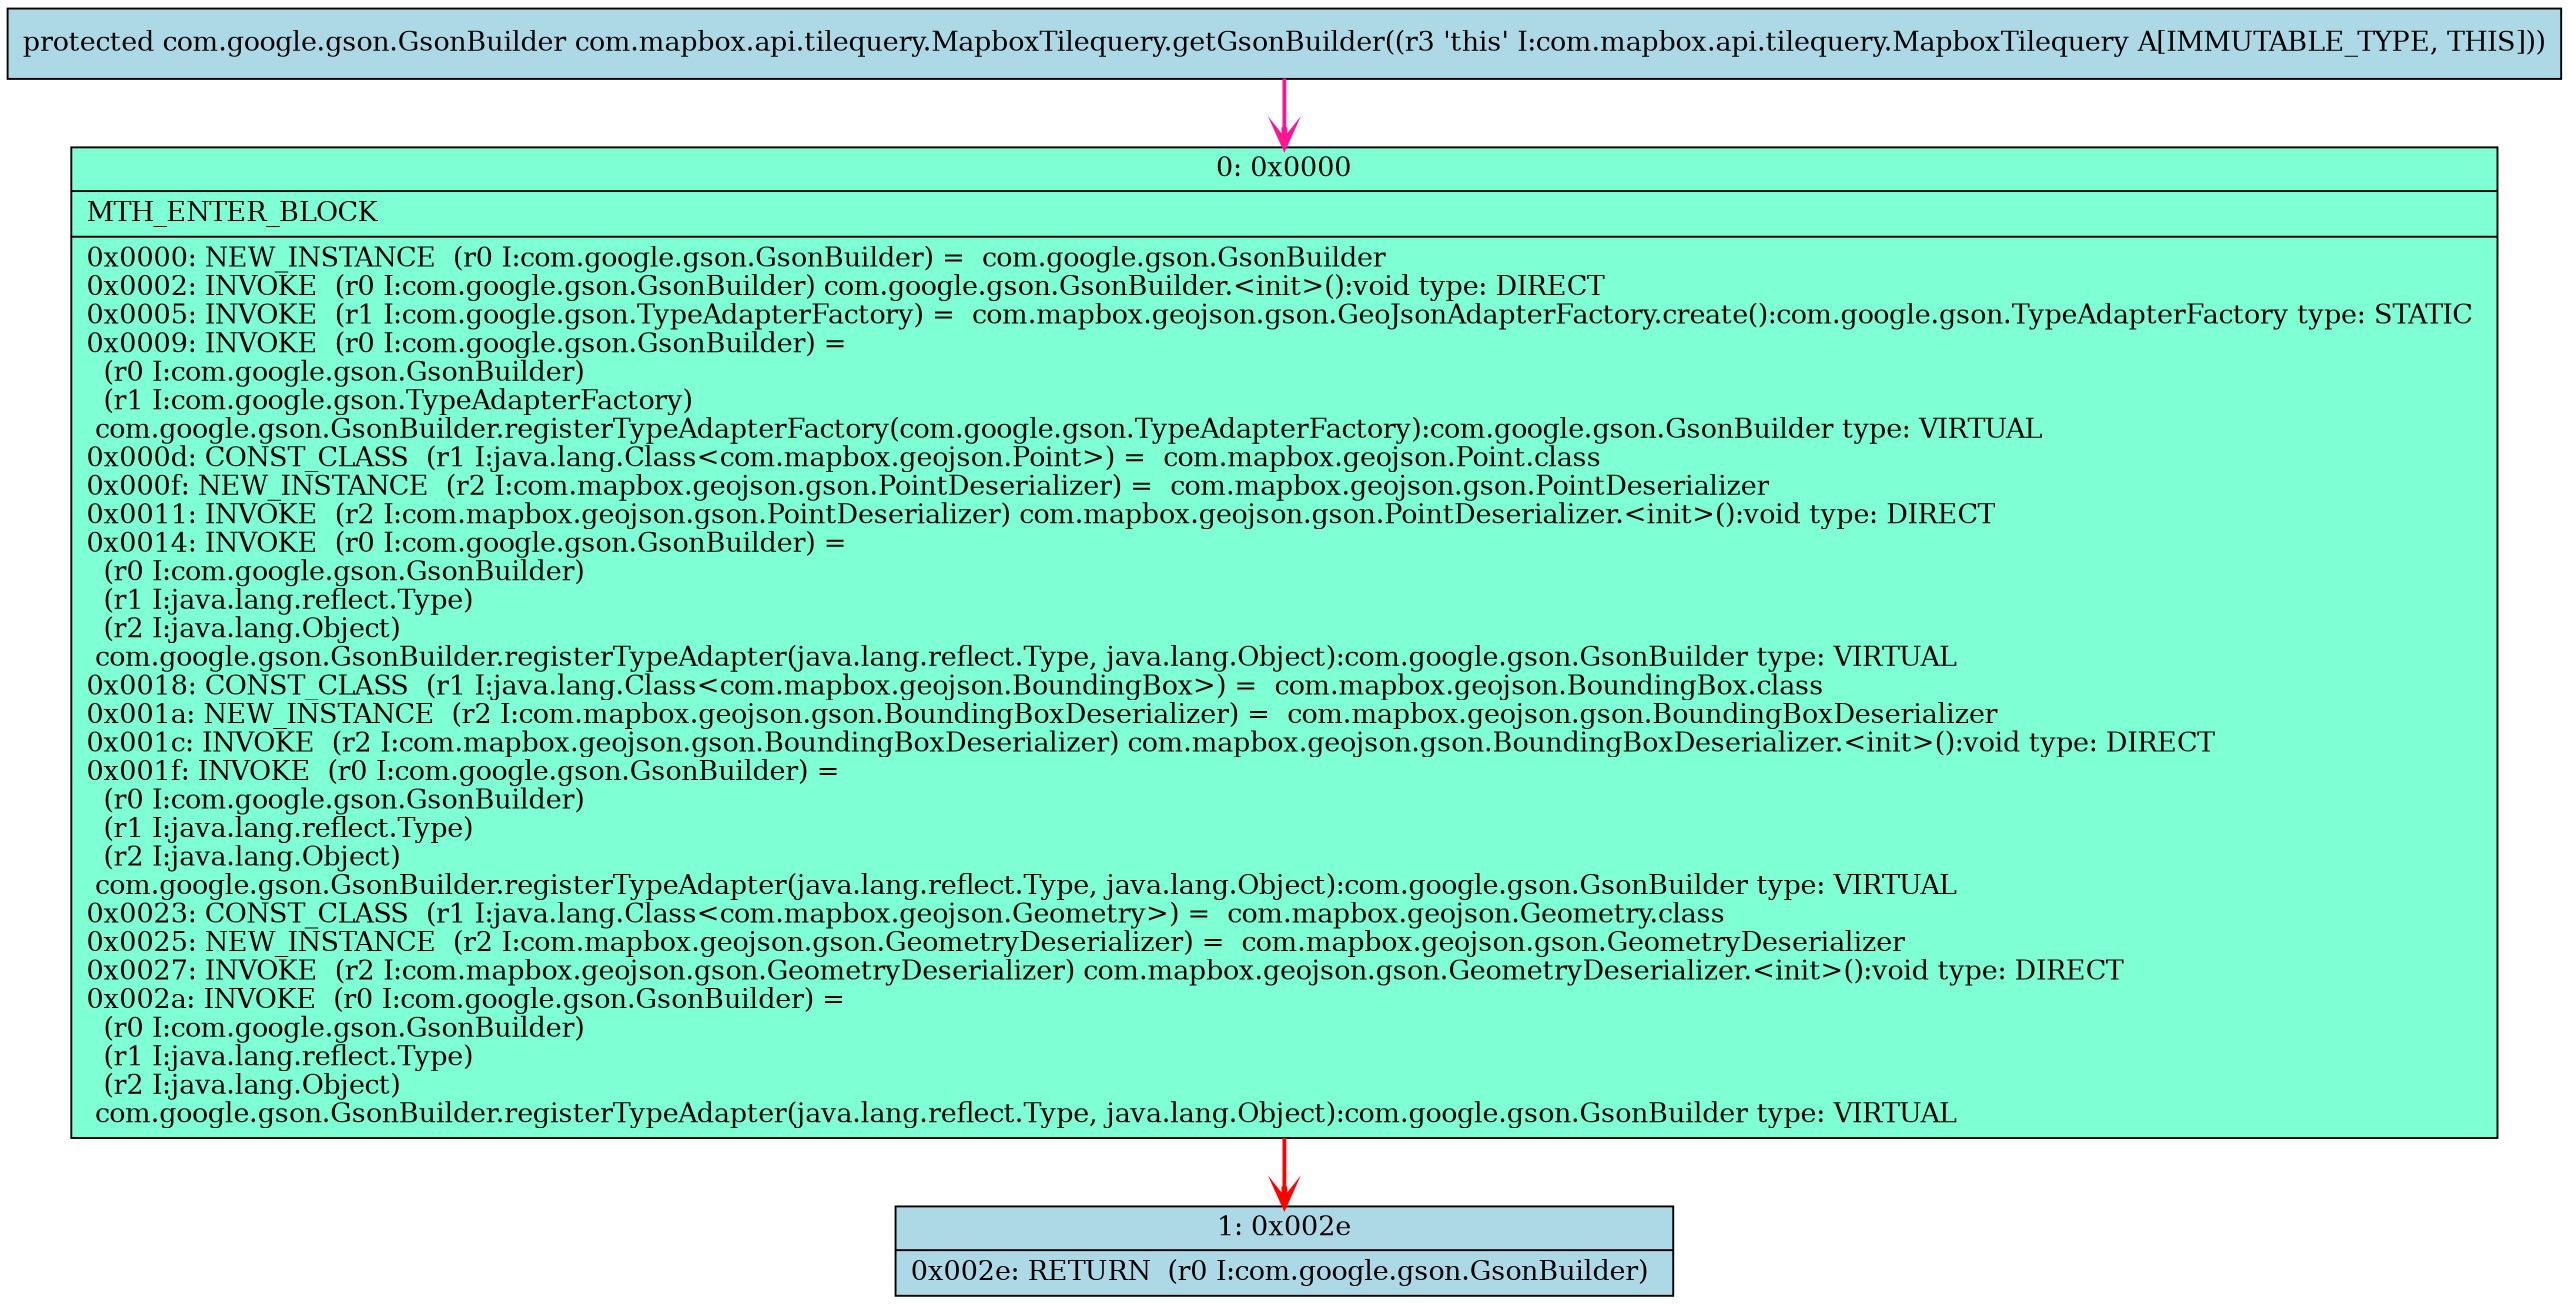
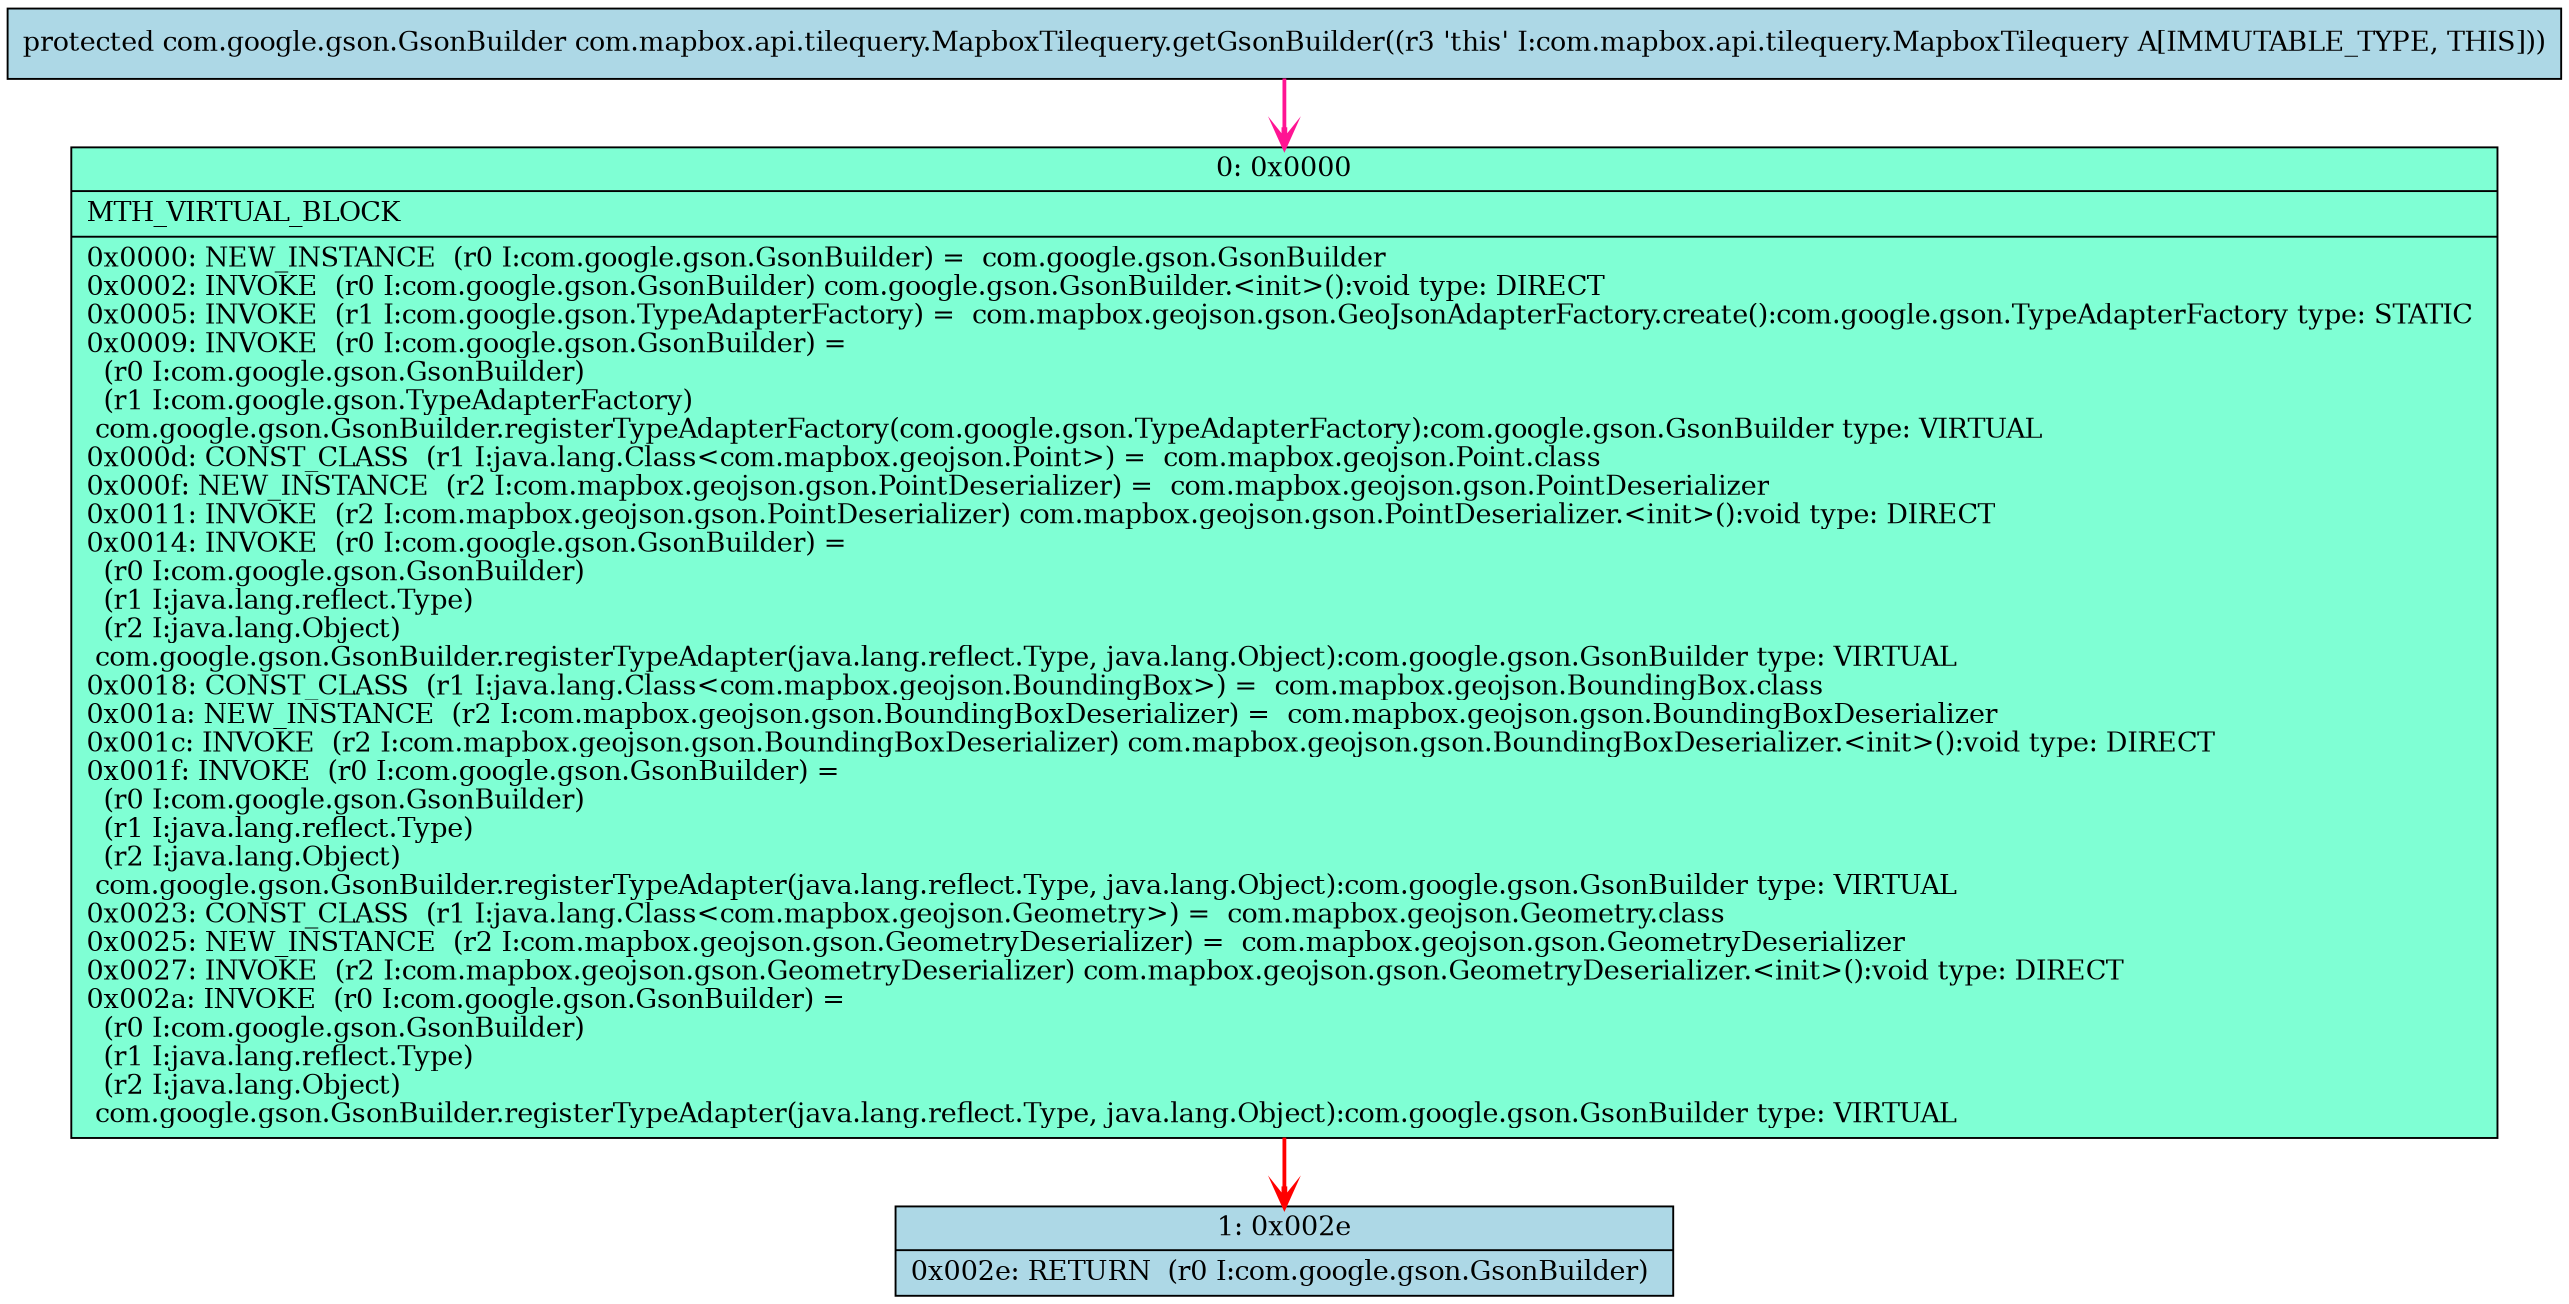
node "0: 0x0000": text "MTH_ENTER_BLOCK" -> "MTH_VIRTUAL_BLOCK"
